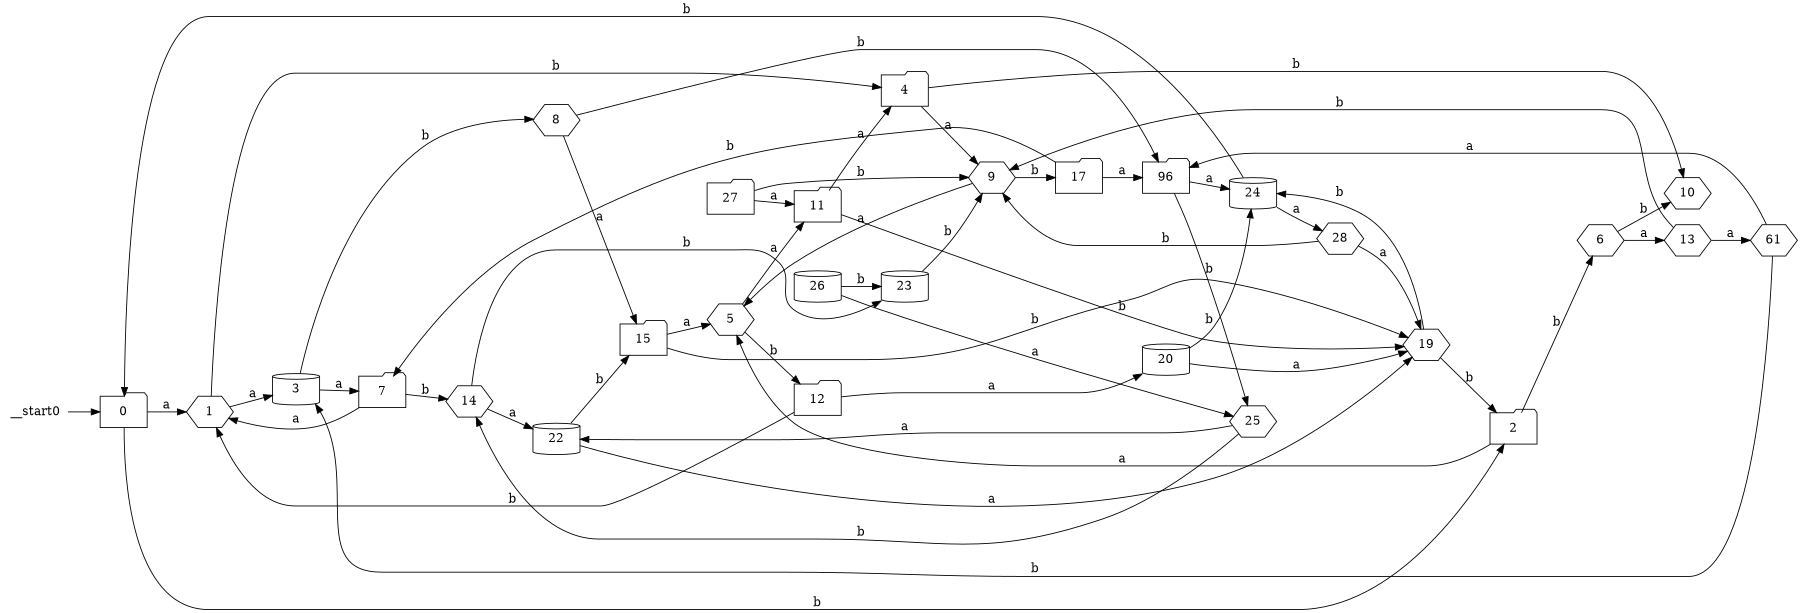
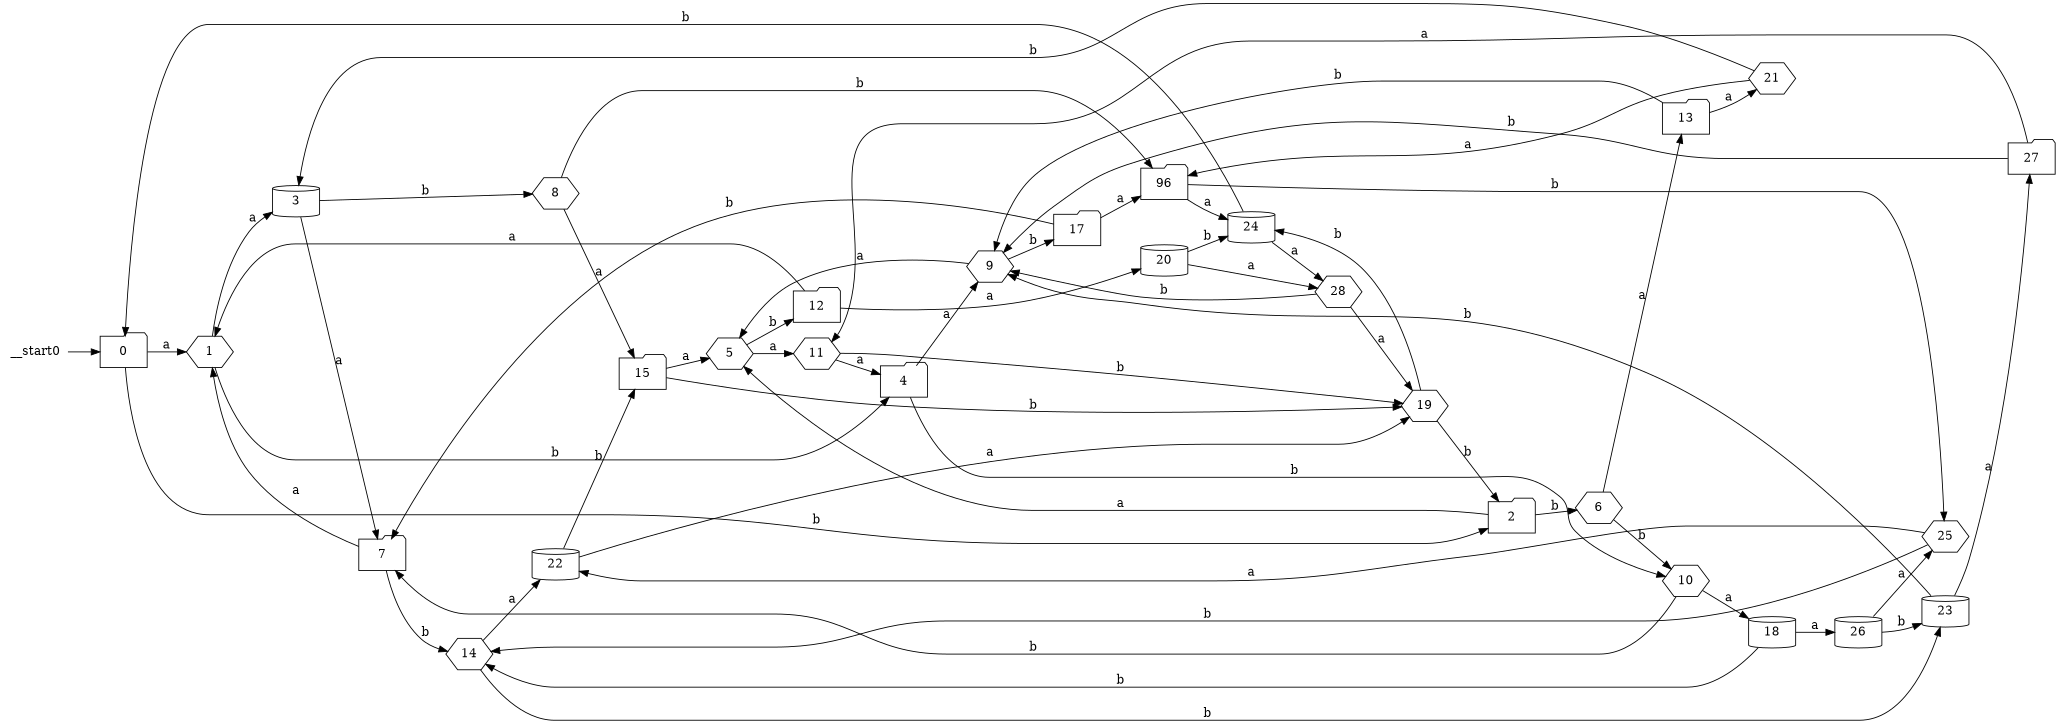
node "11": shape folder -> hexagon
node "13": shape hexagon -> folder
node "61": label "61" -> "21"
edge "20" -> "19": now "20" -> "28"
edge "23" -> "27": added, label "a"
edge "12" -> "1": label "b" -> "a"
node "18": added
edge "10" -> "7": added, label "b"
